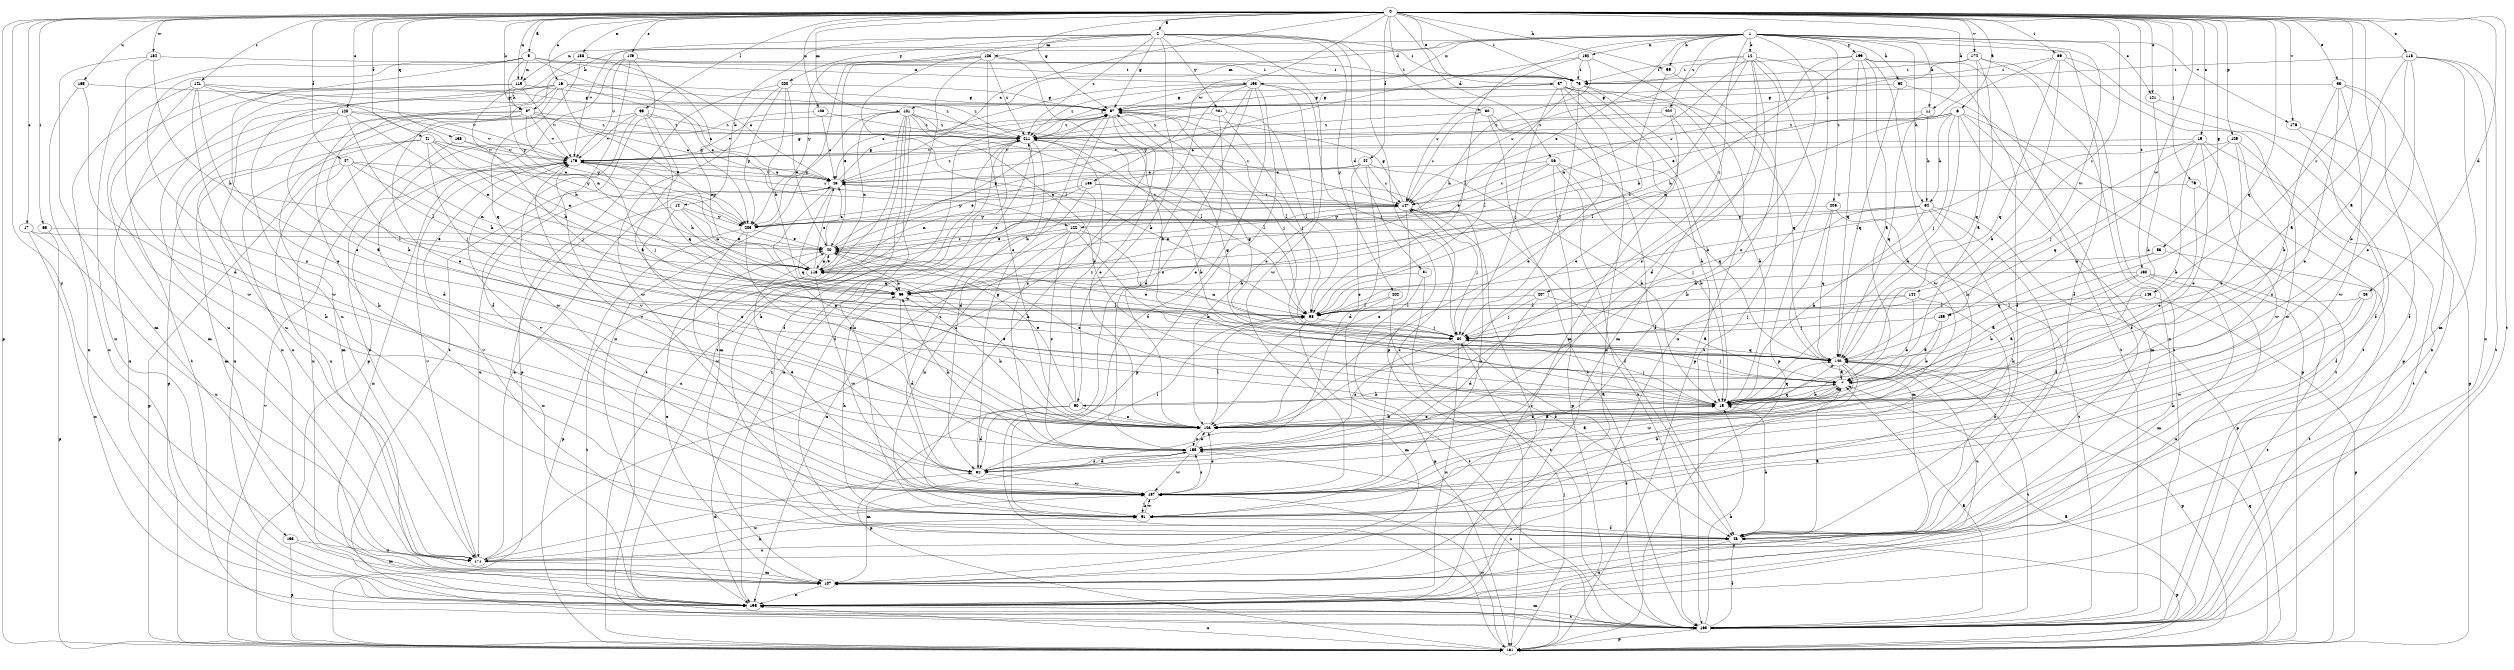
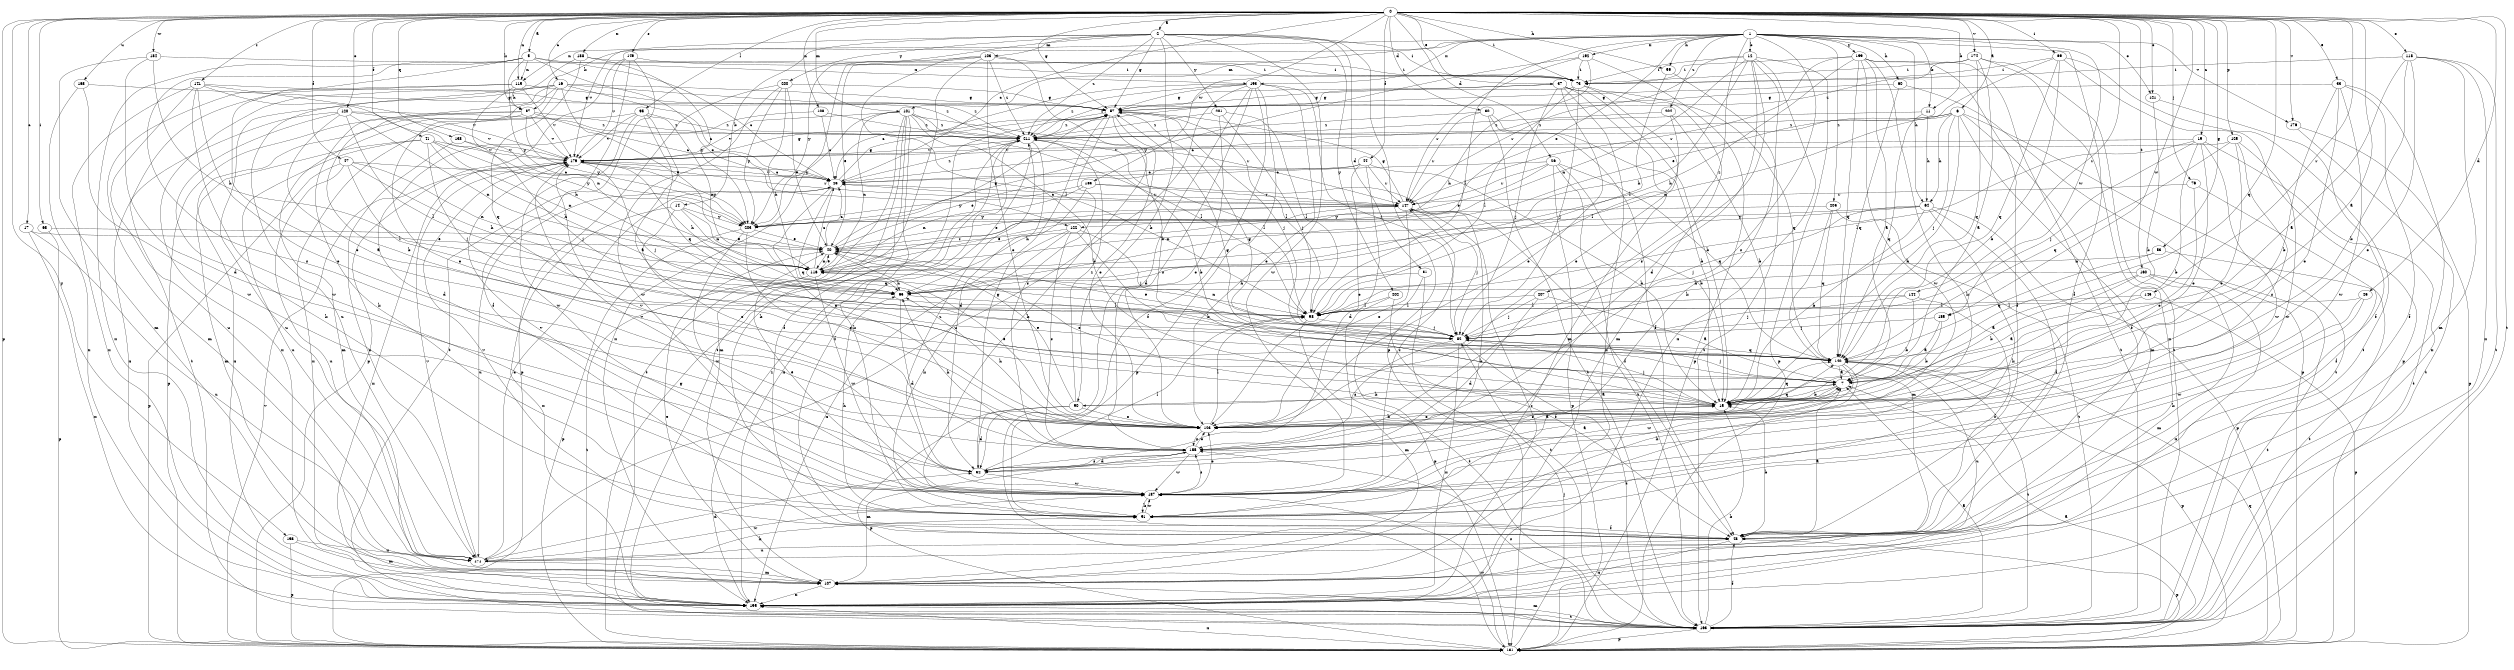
edge "131" -> "57": label "u" -> "g"
